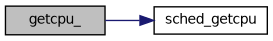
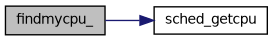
node "getcpu_": label "getcpu_" -> "findmycpu_"
